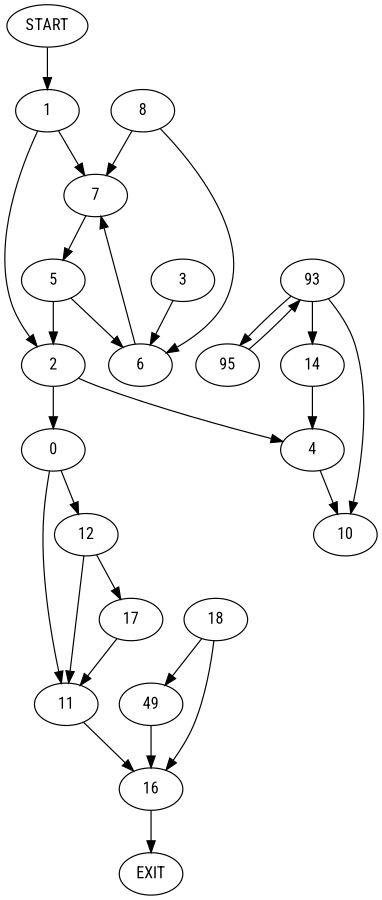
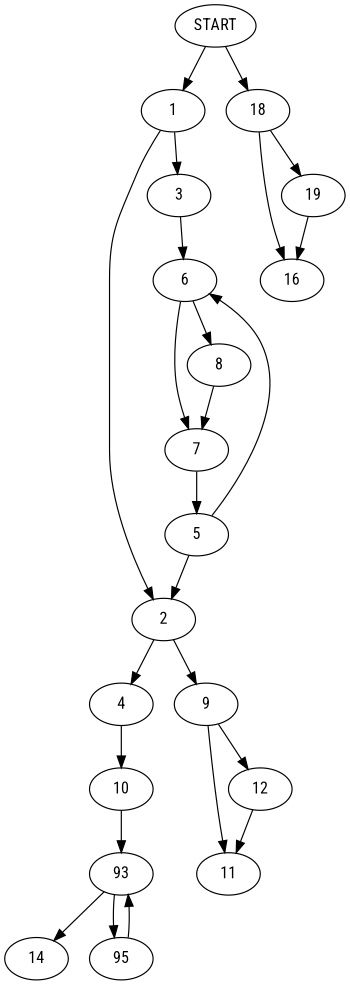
edge "START" -> "18": added
edge "1" -> "7": now "1" -> "3"
edge "8" -> "6": reversed
edge "93" -> "10": reversed
edge "14" -> "4": removed
node "0": label "0" -> "9"
node "17": removed
node "49": label "49" -> "19"
edge "11" -> "16": removed
node "EXIT": removed
